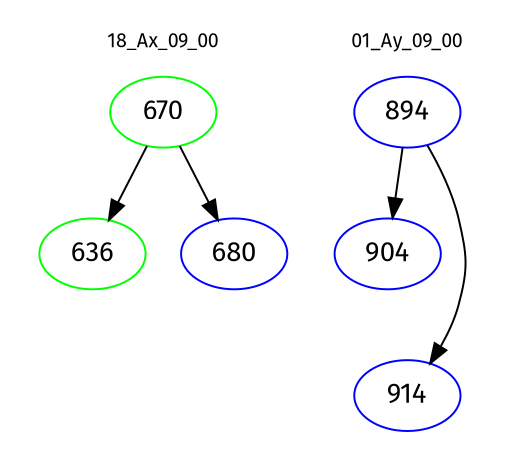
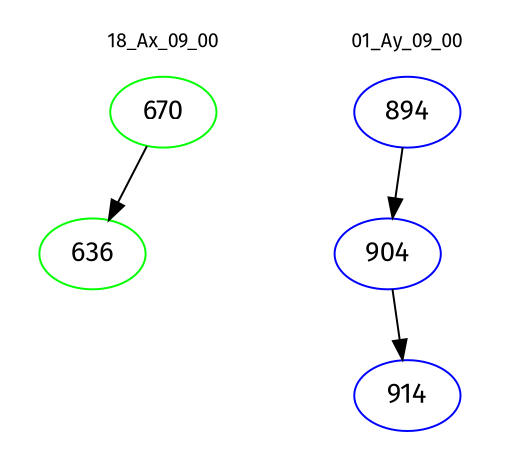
edge "894" -> "914": now "904" -> "914"
node "680": removed
